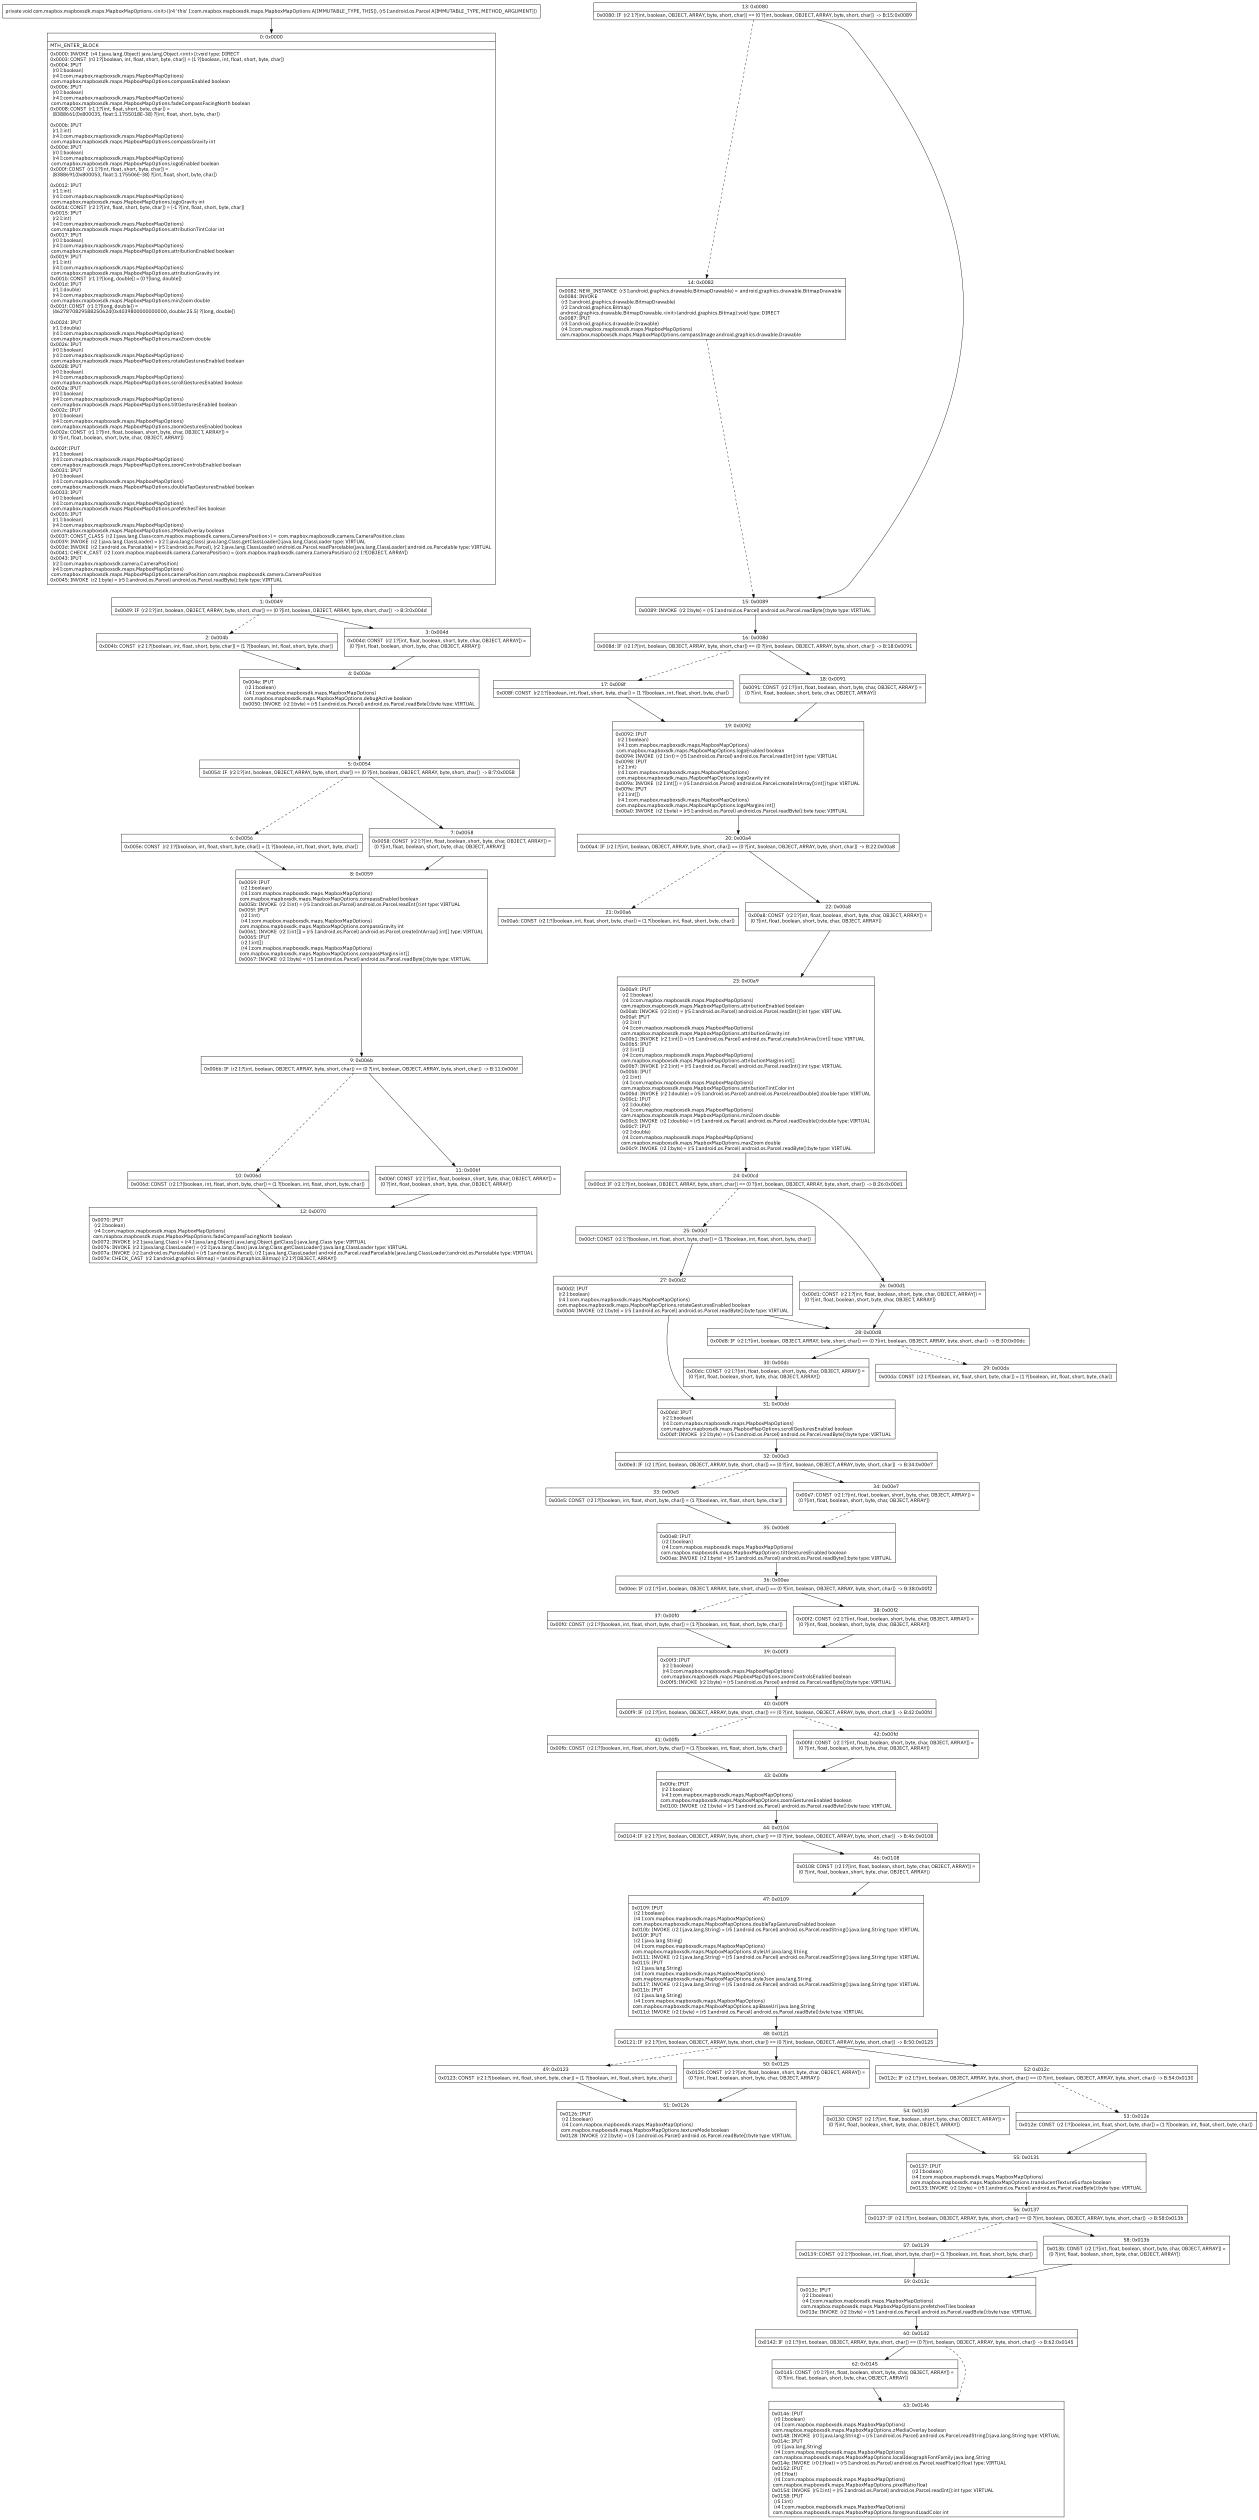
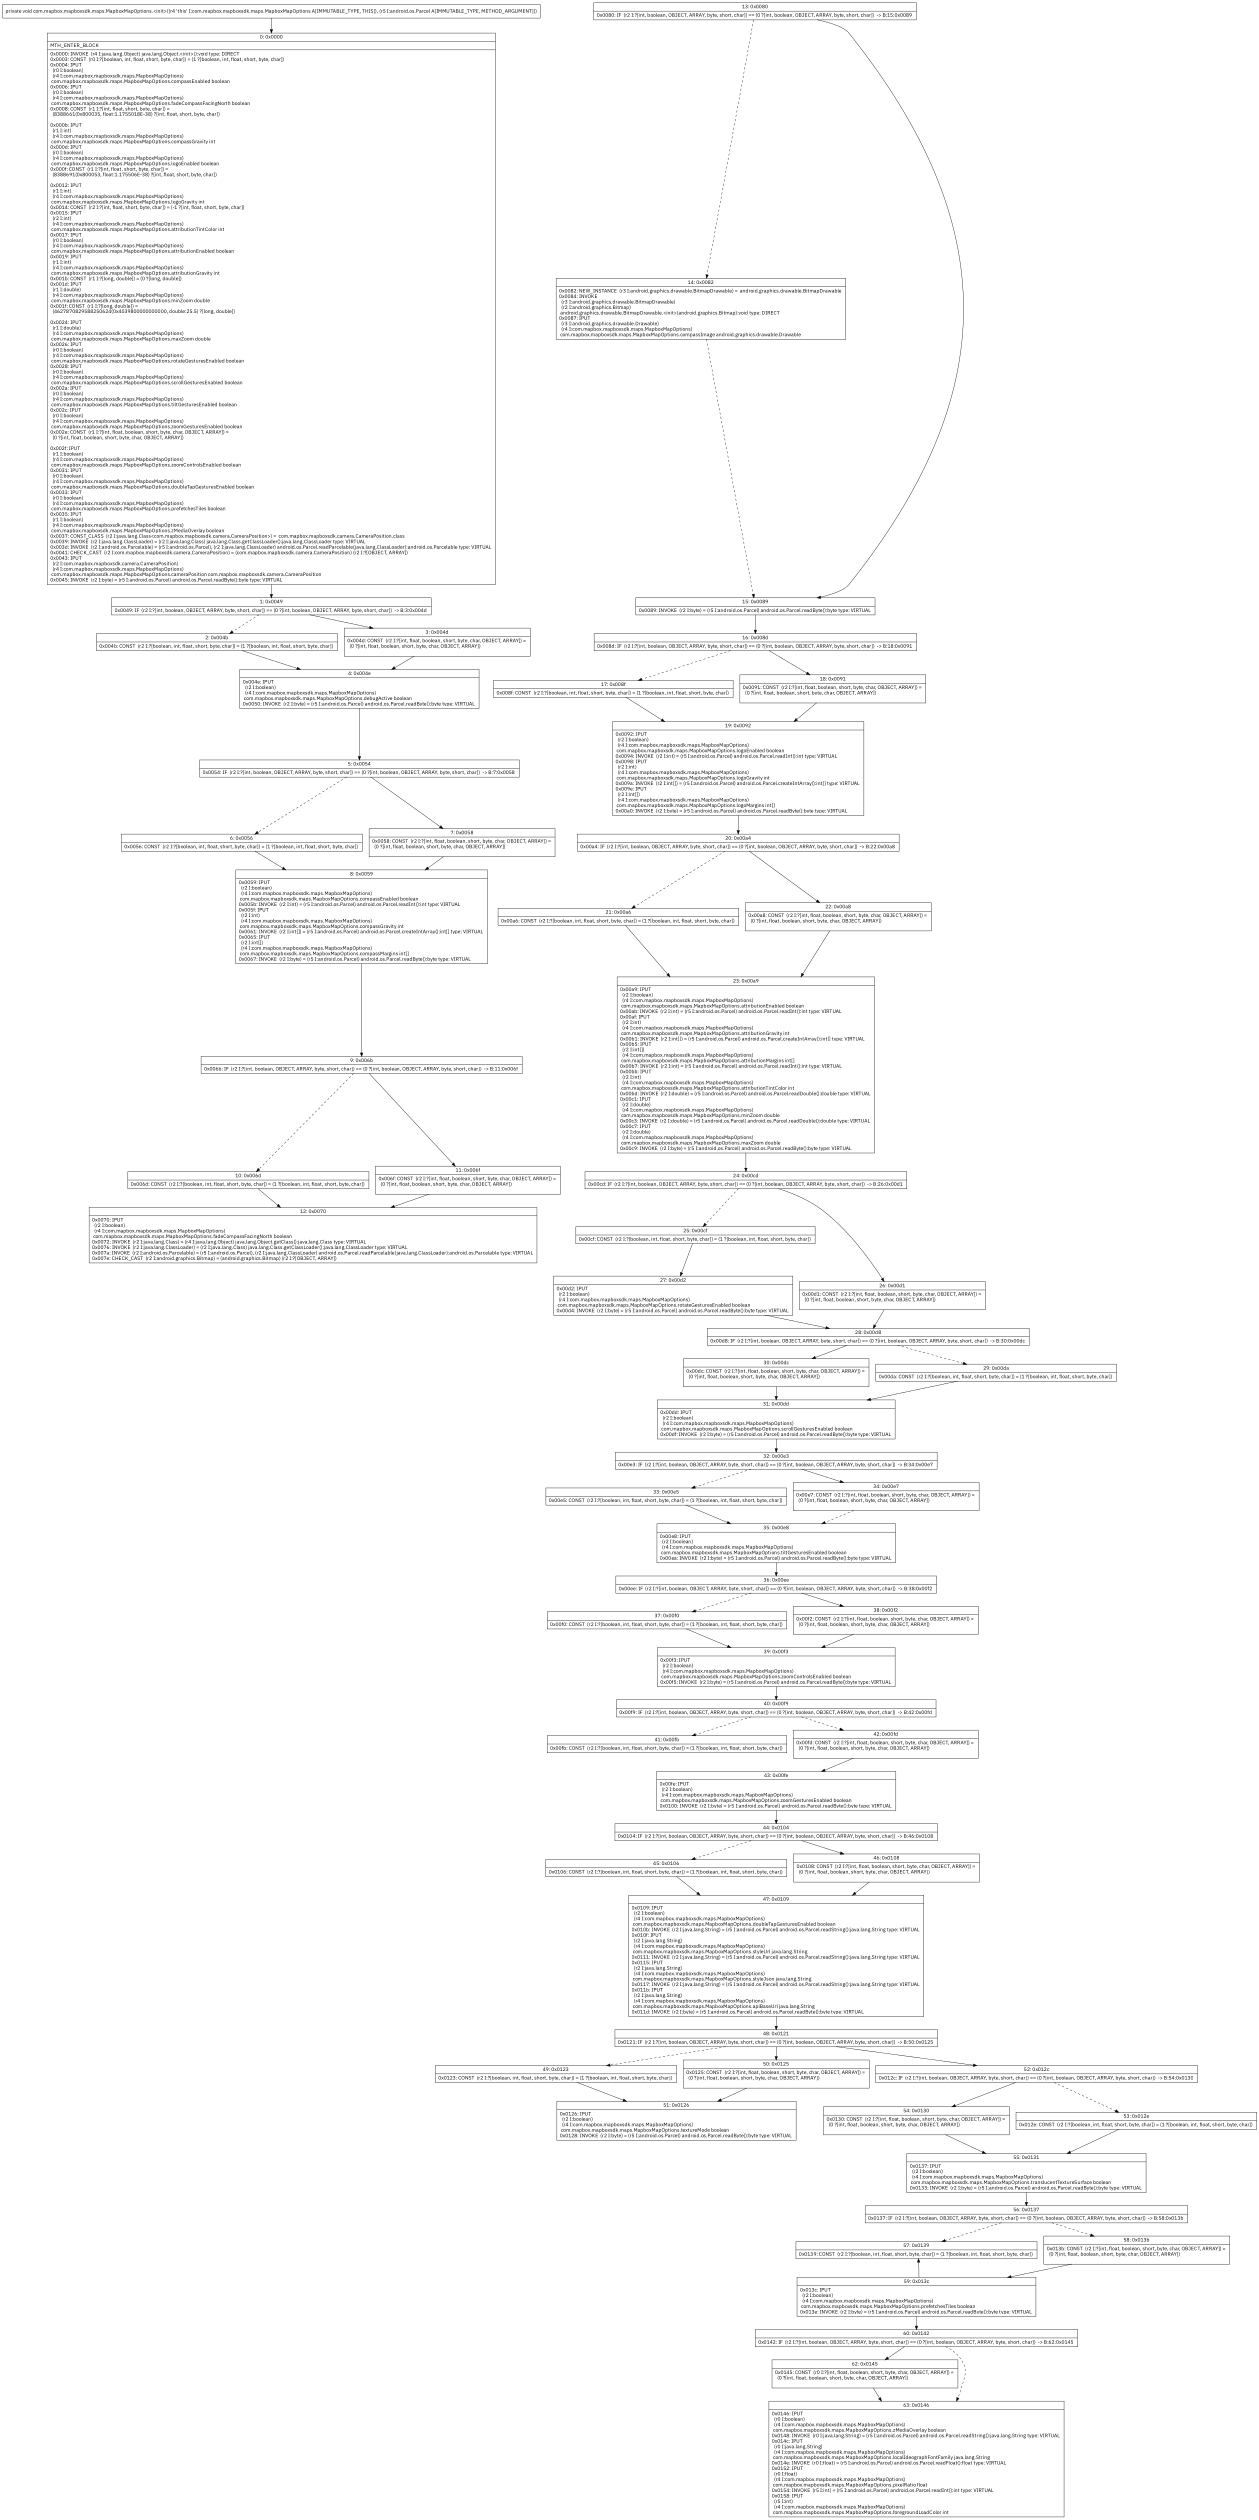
edge "21: 0x00a6" -> "23: 0x00a9": added
edge "27: 0x00d2" -> "31: 0x00dd": now "29: 0x00da" -> "31: 0x00dd"
edge "41: 0x00fb" -> "43: 0x00fe": removed
node "45: 0x0106": added
edge "56: 0x0137" -> "58: 0x013b": style solid -> dashed
edge "57: 0x0139" -> "59: 0x013c": reversed
